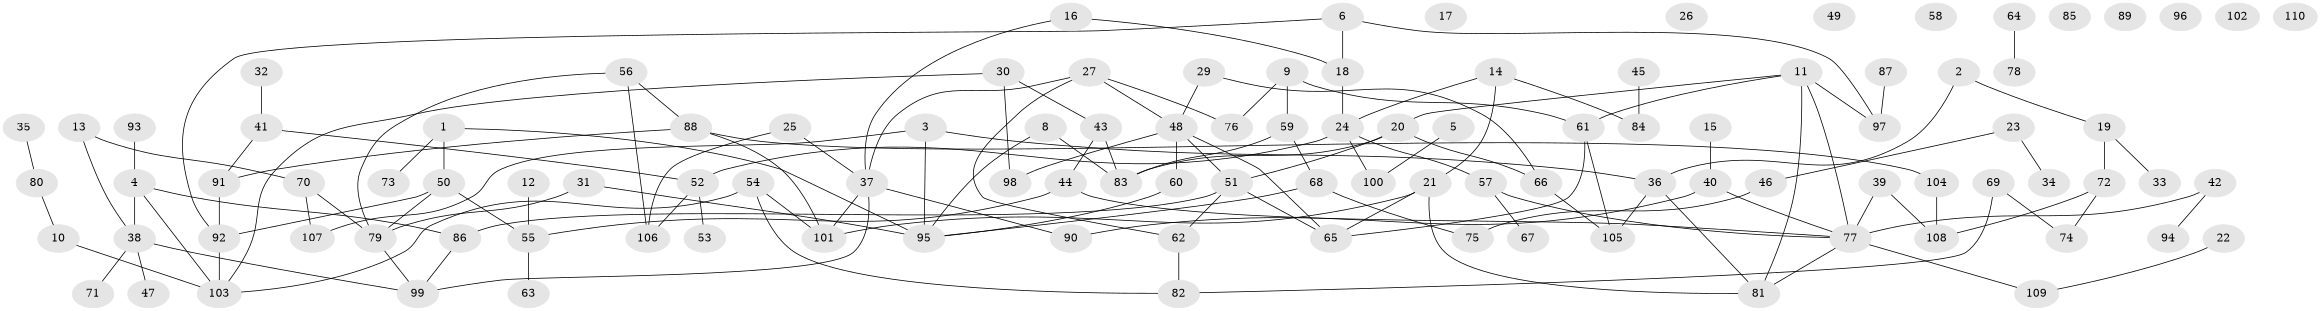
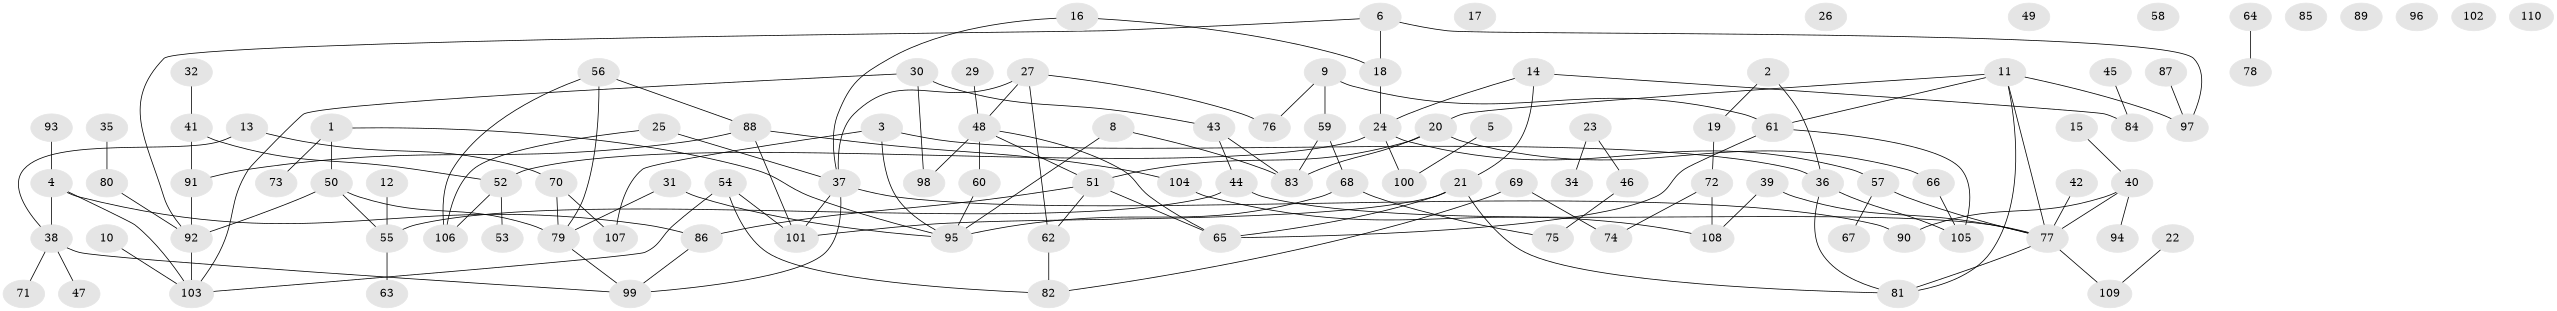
edge "29" -- "66": removed
node "33": removed
edge "80" -- "10": now "80" -- "92"
edge "42" -- "94": now "40" -- "94"
